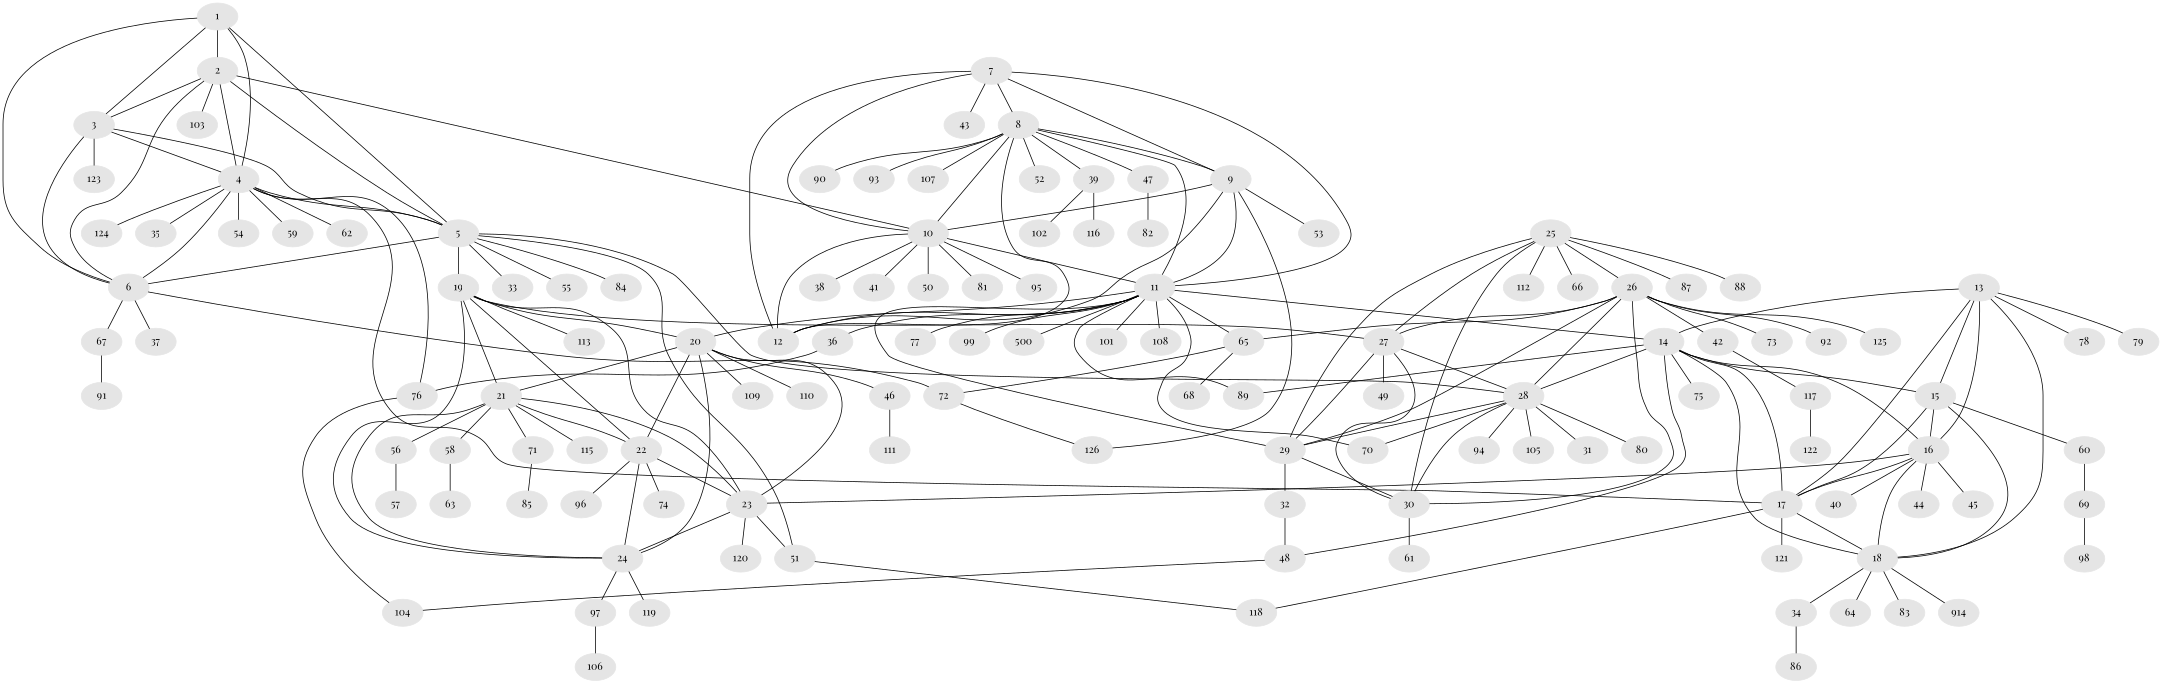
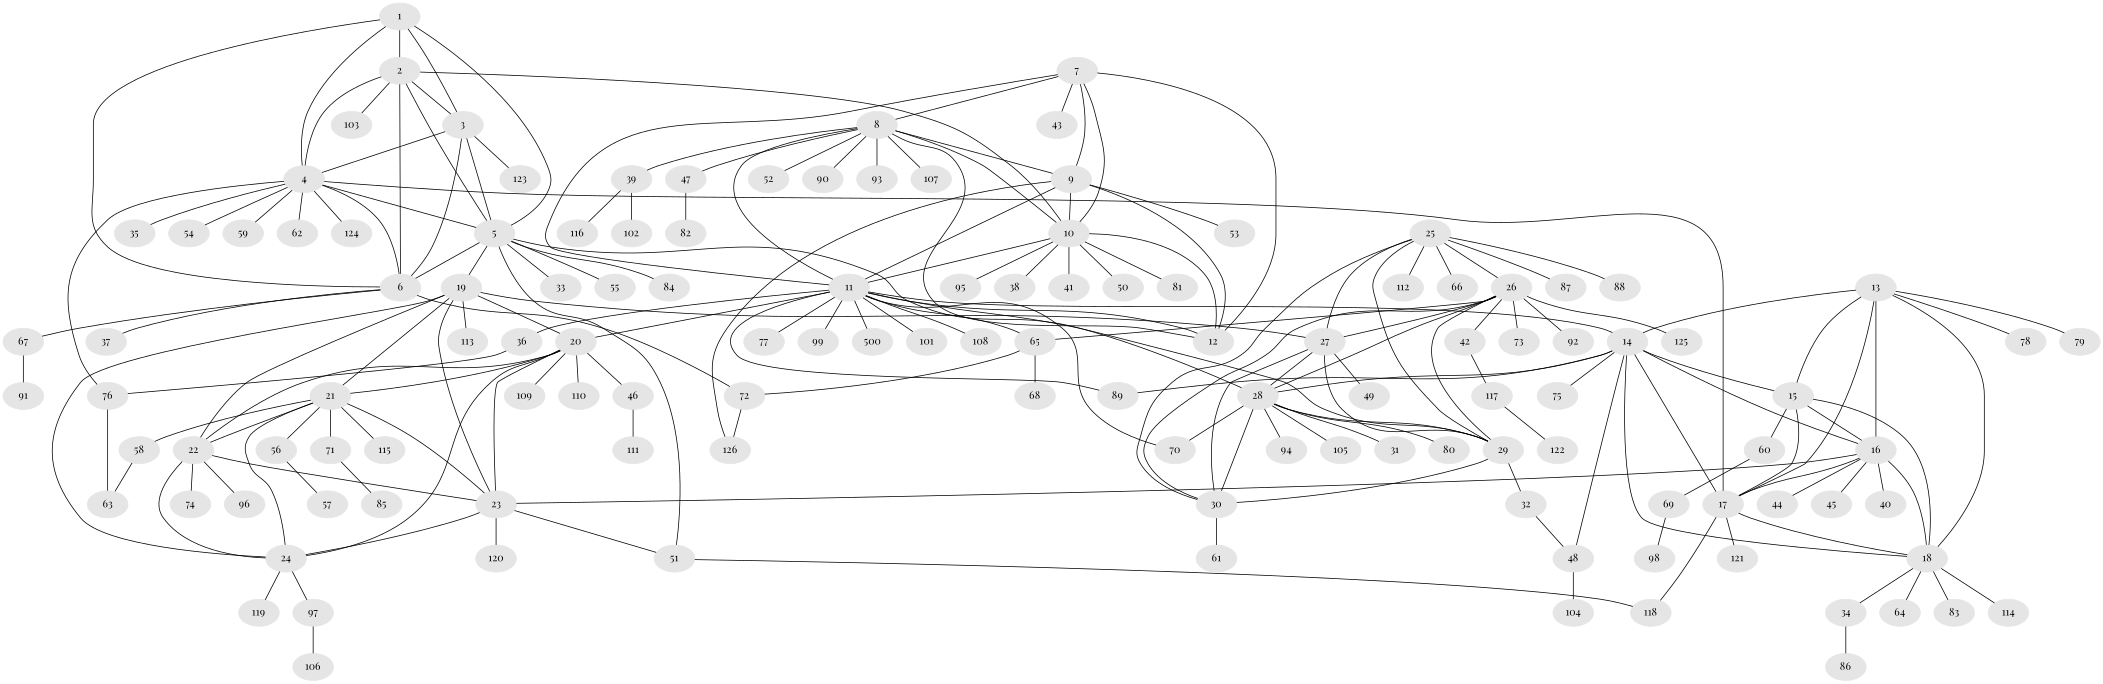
edge "76" -- "104": now "76" -- "63"
node "914": label "914" -> "114"
